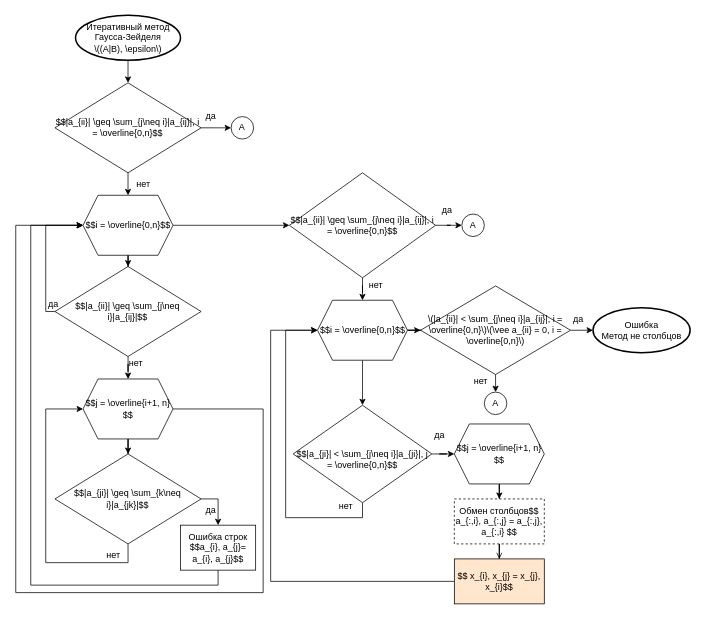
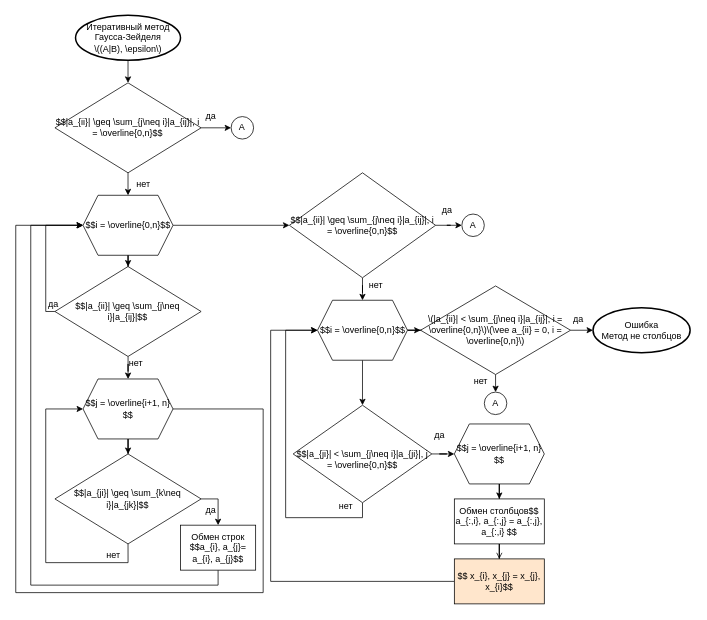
node "Обмен столбцов$$ a_{:,i}, a_{:,j} = a_{:,j}, a_{:,i} $$": style dashed -> solid
node "Ошибка строк $$a_{i}, a_{j}= a_{i}, a_{j}$$": label "Ошибка строк $$a_{i}, a_{j}= a_{i}, a_{j}$$" -> "Обмен строк $$a_{i}, a_{j}= a_{i}, a_{j}$$"
